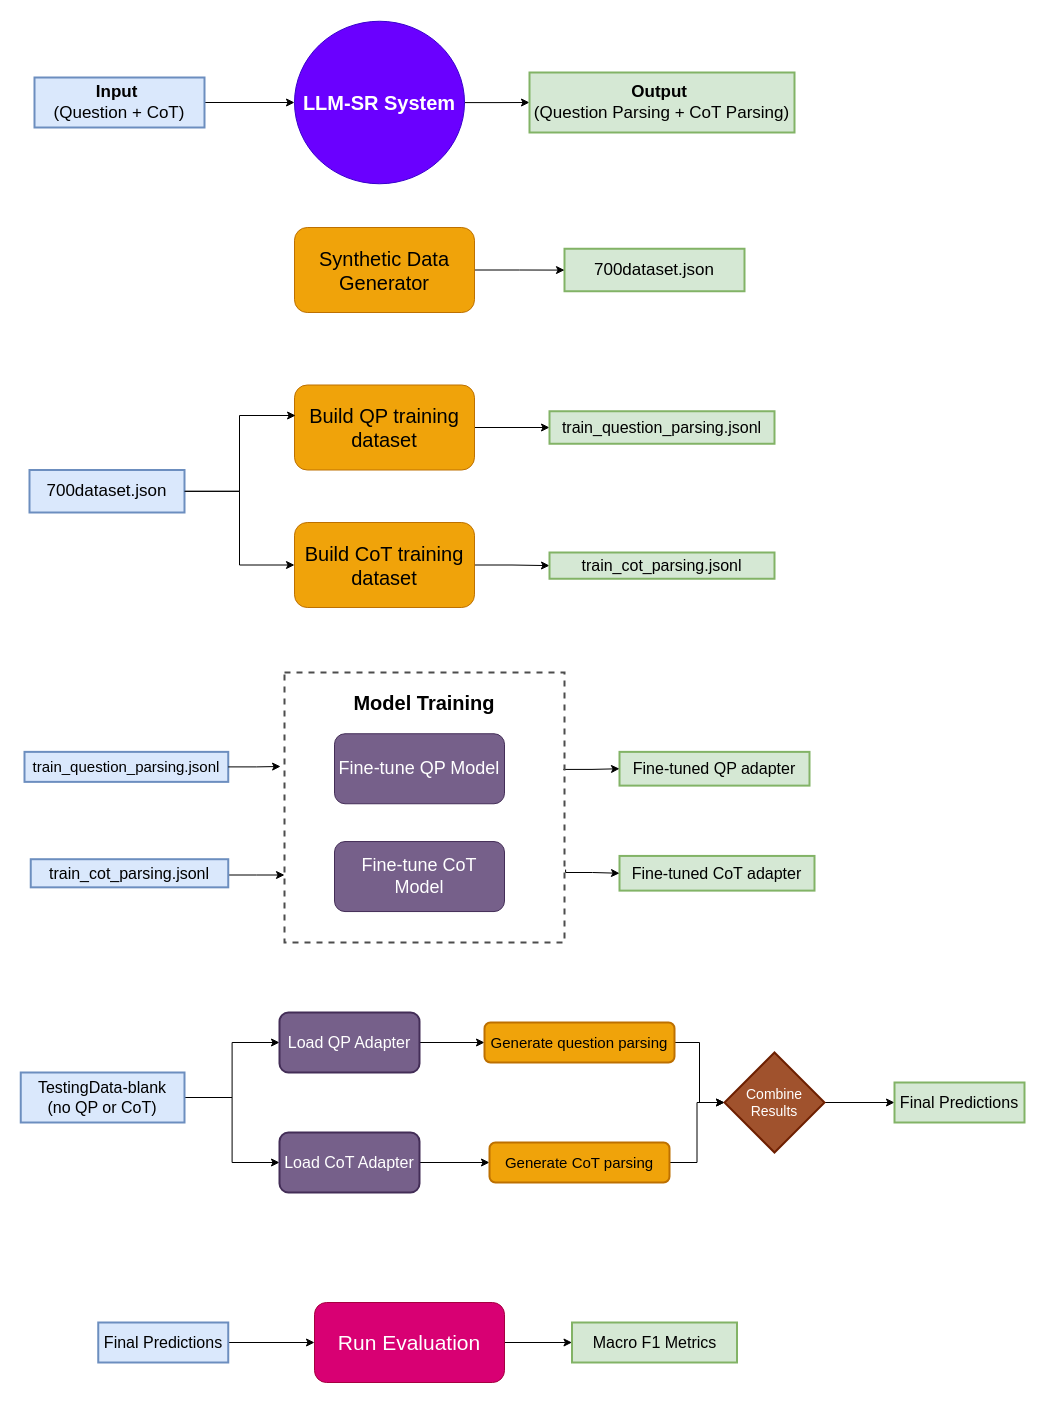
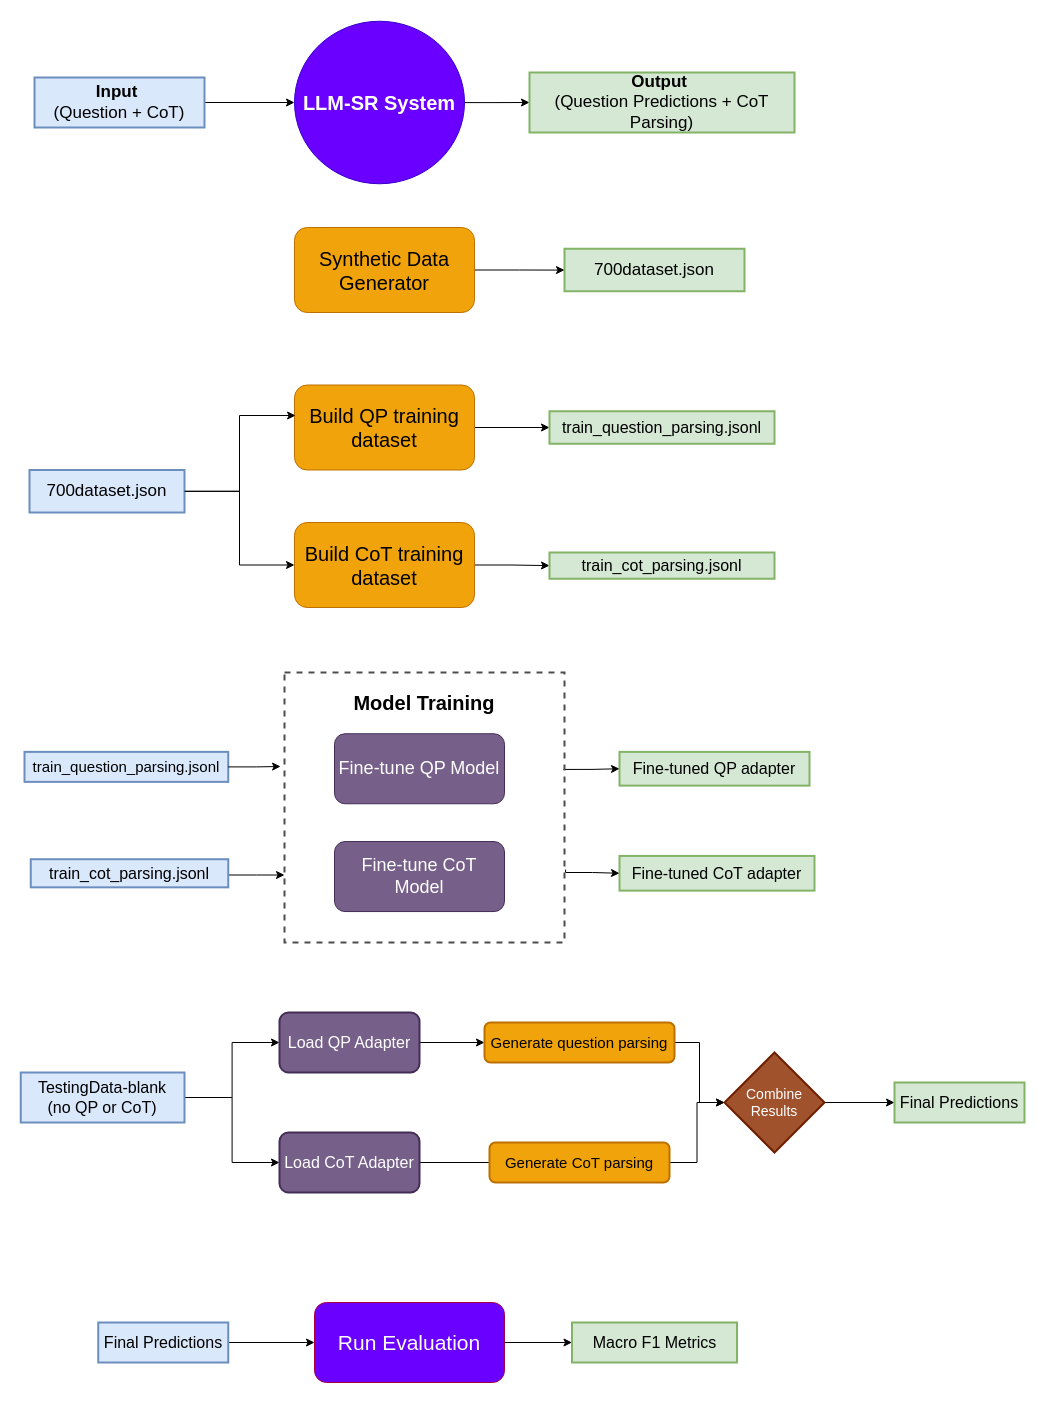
node "Output (Question Parsing + CoT Parsing)": label "Output (Question Parsing + CoT Parsing)" -> "Output (Question Predictions + CoT Parsing)"
edge "Load CoT Adapter" -> "Generate CoT parsing": arrowhead classic -> none
node "Run Evaluation": fillcolor #d80073 -> #6a00ff
